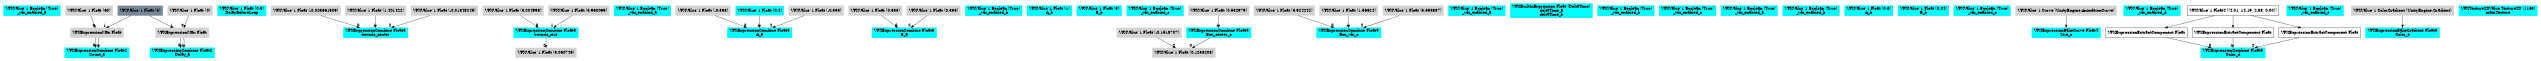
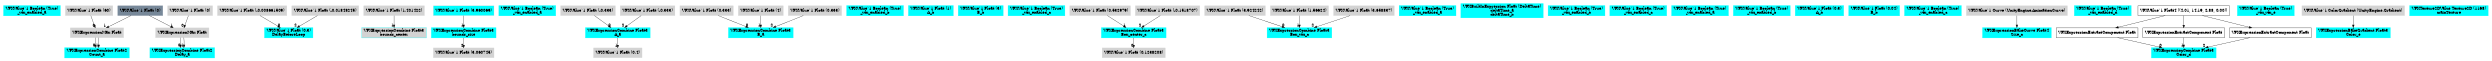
node "VFXValue`1 Float (3.004998)": removed
node "VFXValue`1 Float (3.960069)": fillcolor lightgray -> cyan
node "VFXValue`1 Float (0.4)": fillcolor cyan -> lightgray
node "VFXValue`1 Float (4)": added
node "VFXValue`1 Boolean (True) _vfx_enabled_e": label "VFXValue`1 Boolean (True) _vfx_enabled_e" -> "VFXValue`1 Boolean (True) _vfx_vfx_e"
edge "VFXValue`1 Float (0.4)" -> "VFXExpressionCombine Float3 A_a": reversed
edge "VFXValue`1 Float (-0.008661509)" -> "VFXExpressionCombine Float3 bounds_center": now "VFXValue`1 Float (-0.008661509)" -> "VFXValue`1 Float (0.3) DelayBeforeLoop"
edge "VFXValue`1 Float (-0.01848245)" -> "VFXExpressionCombine Float3 bounds_center": now "VFXValue`1 Float (-0.01848245)" -> "VFXValue`1 Float (0.3) DelayBeforeLoop"
node "VFXExpressionCombine Float3 bounds_center": fillcolor cyan -> lightgray
edge "VFXValue`1 Float (-0.1518707)" -> "VFXValue`1 Float (0.1238208)": now "VFXValue`1 Float (-0.1518707)" -> "VFXExpressionCombine Float3 Box_center_c"
